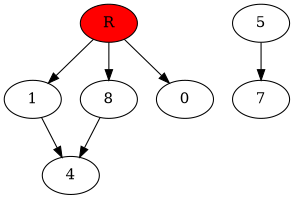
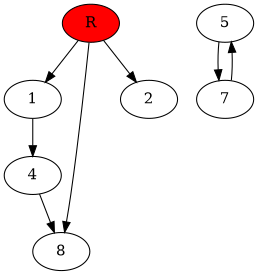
edge "7" -> "5": added
node "0": label "0" -> "2"
edge "8" -> "4": reversed
